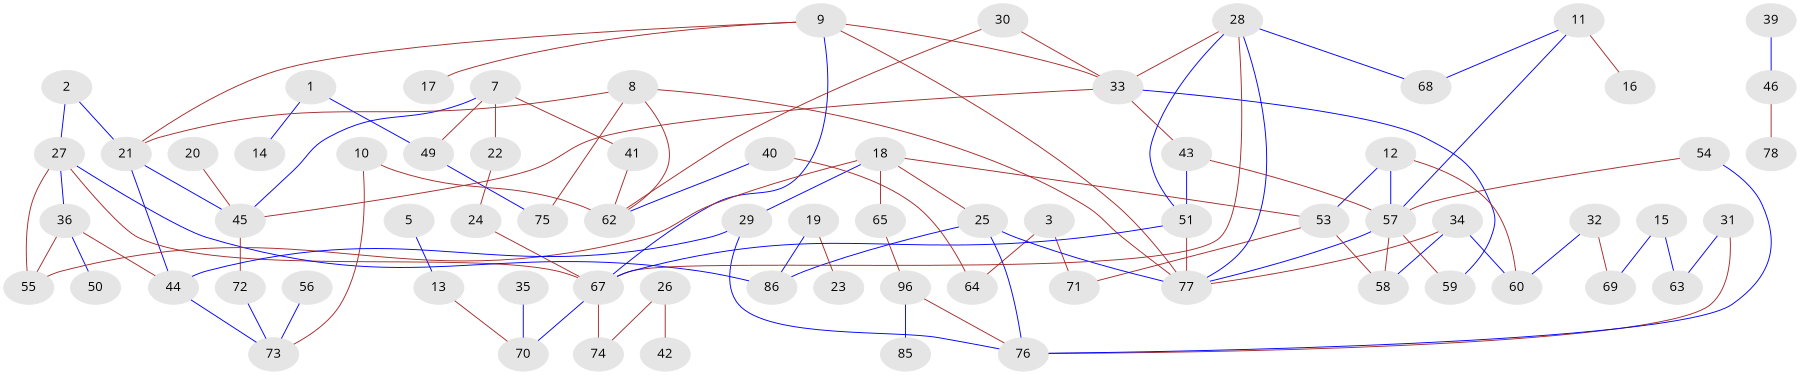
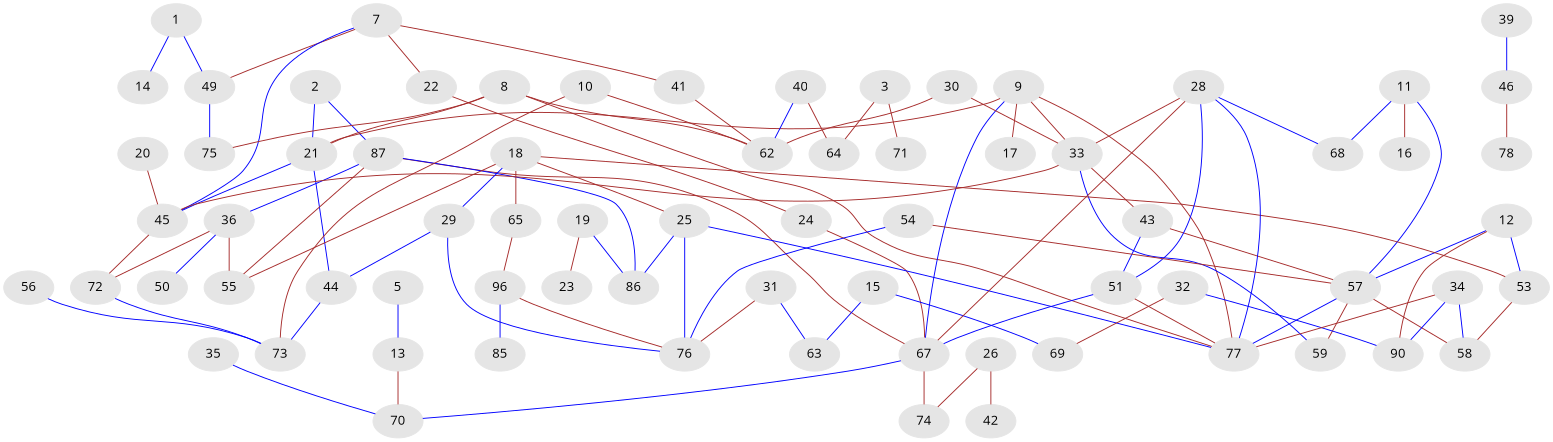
node "27": label "27" -> "87"
edge "36" -- "44": now "36" -- "72"
edge "53" -- "71": removed
node "60": label "60" -> "90"
